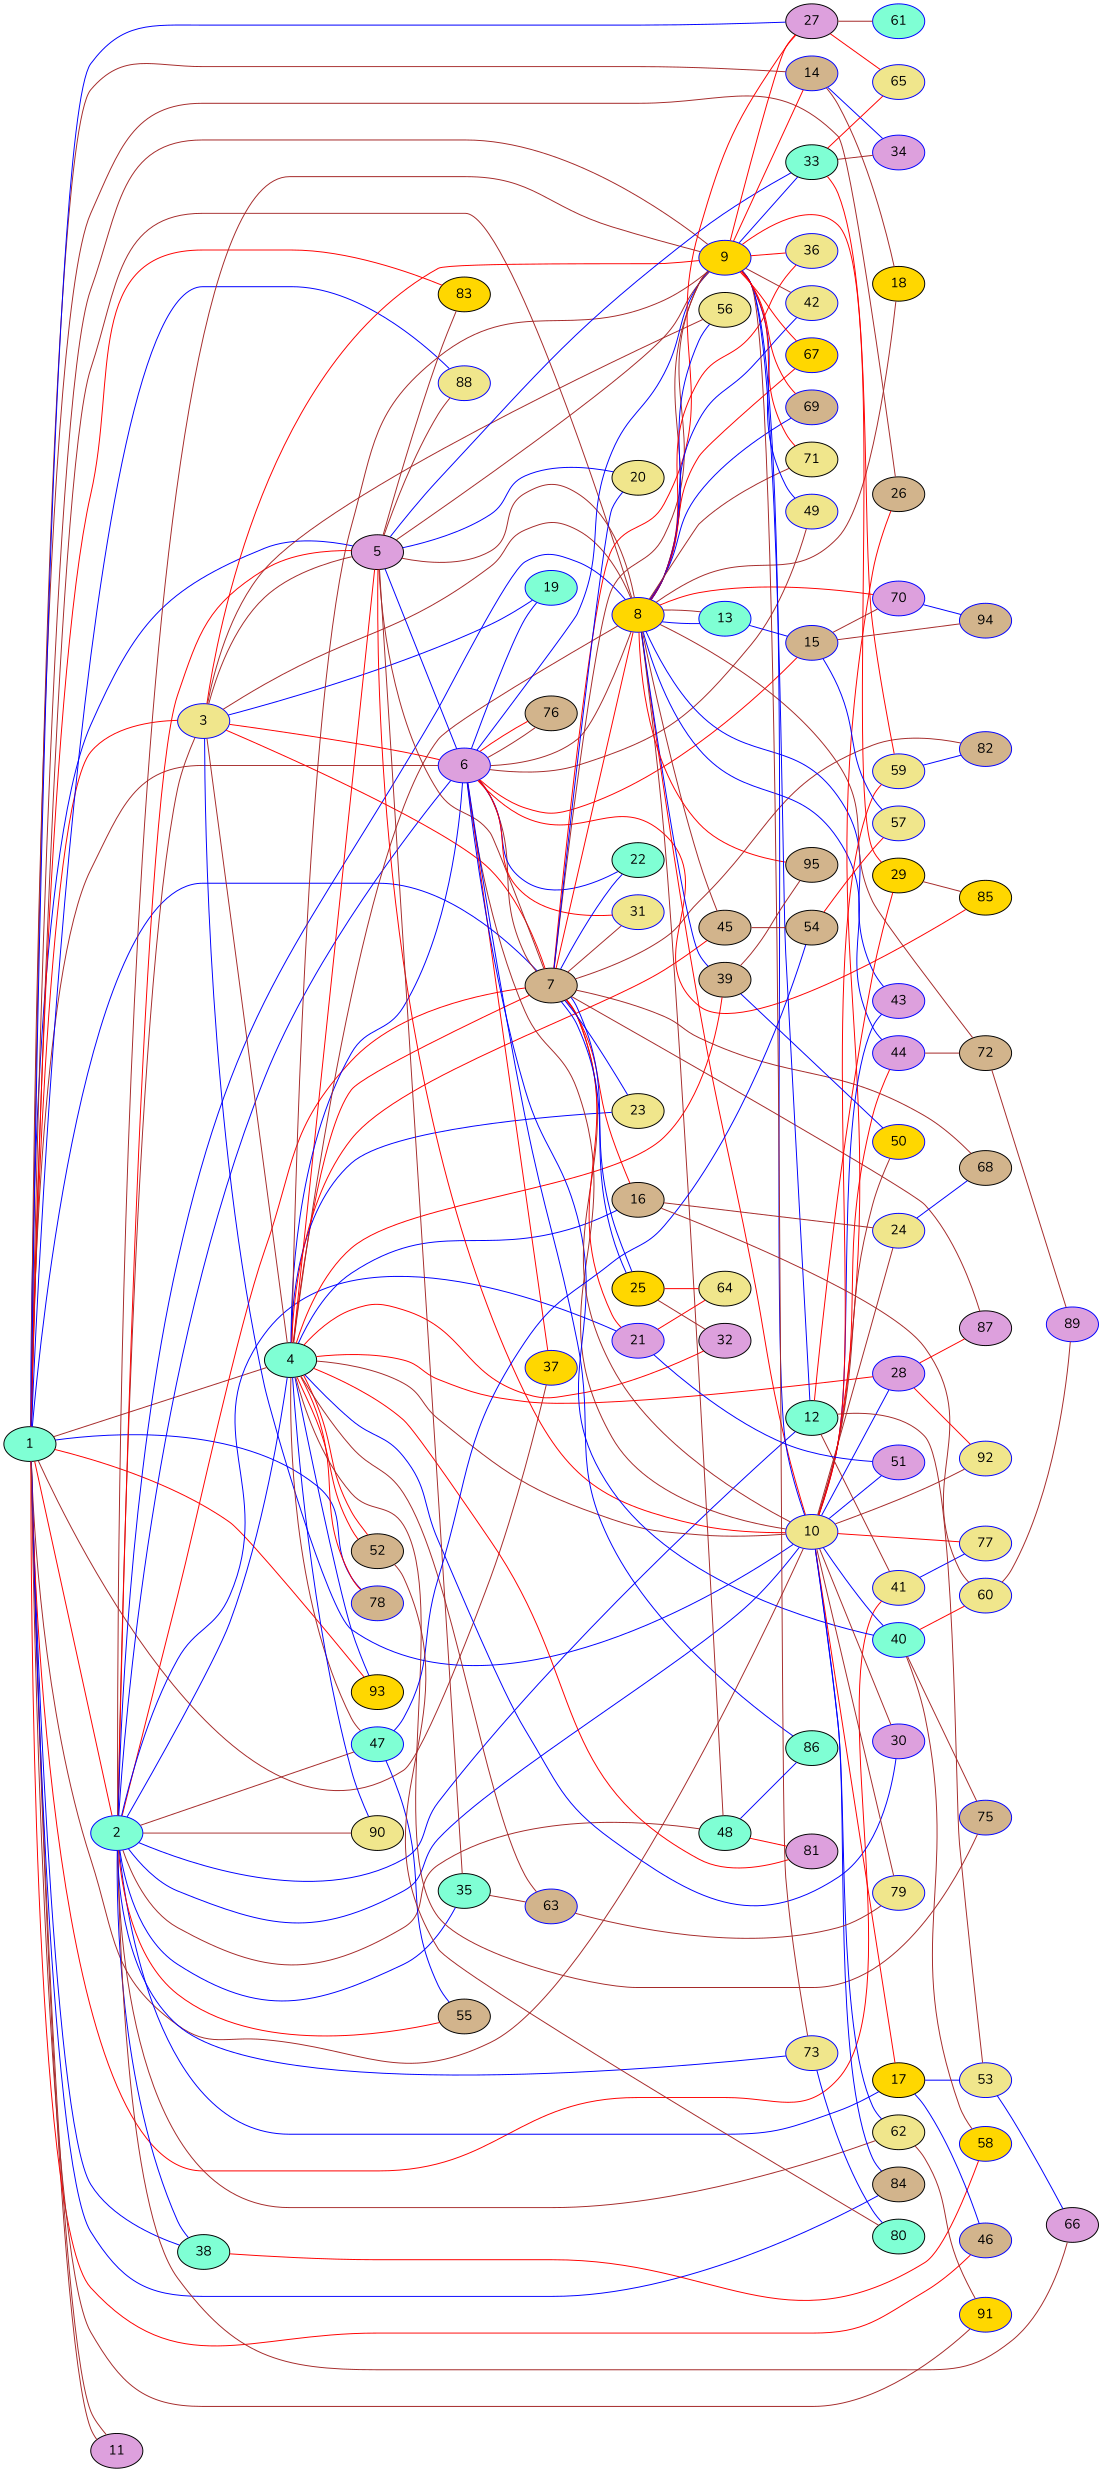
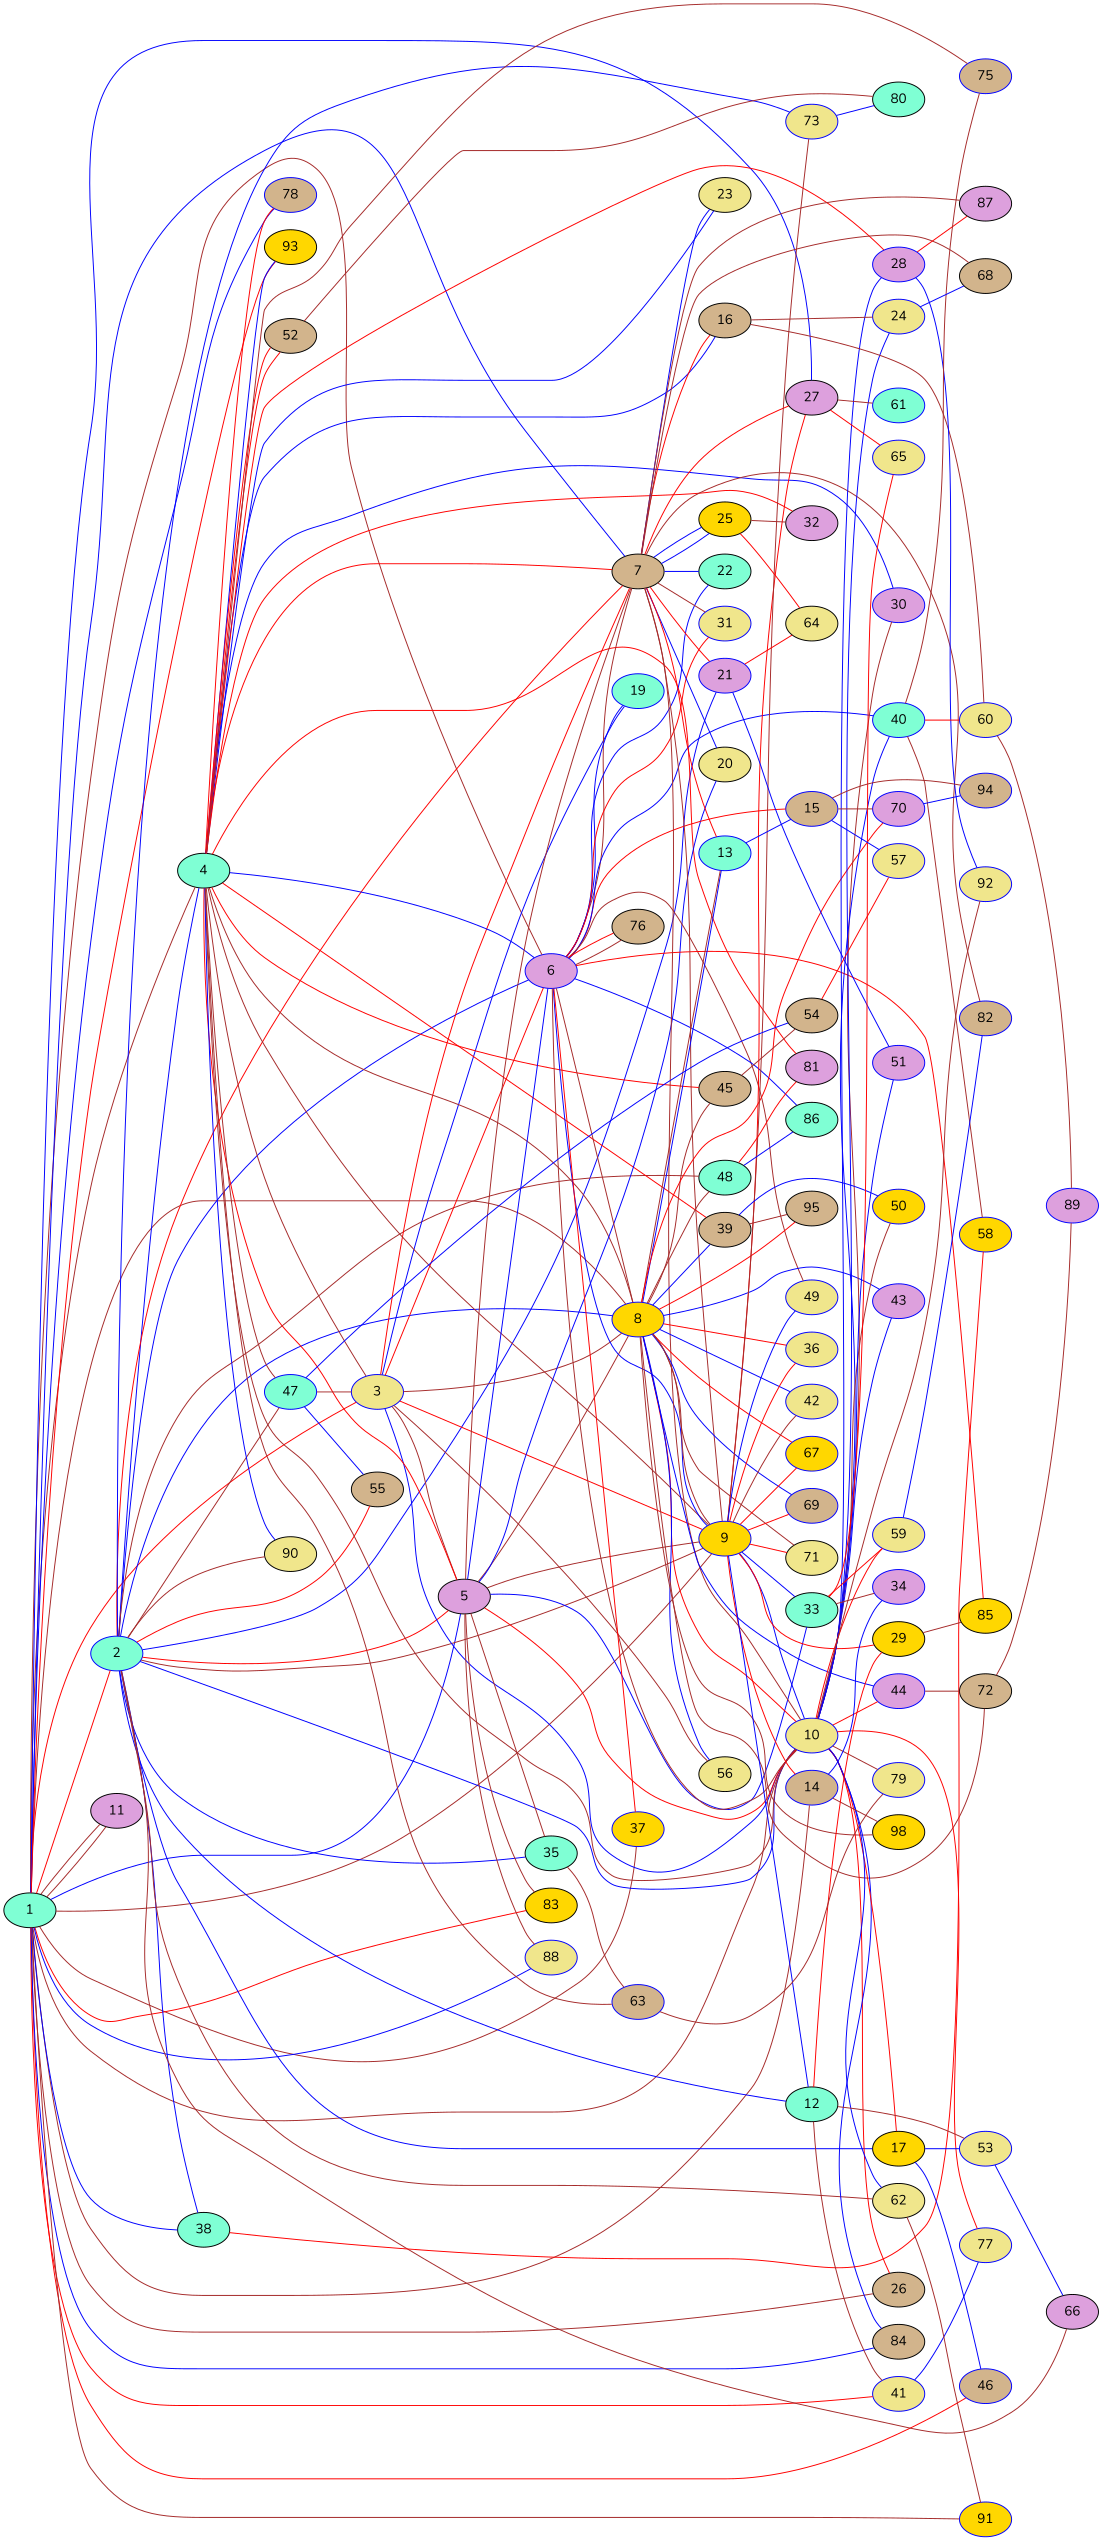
node "18": label "18" -> "98"
edge "8" -- "7": now "13" -- "7"
edge "3" -- "2": now "3" -- "47"
edge "24" -- "10": color brown -> blue
edge "28" -- "92": color red -> blue
